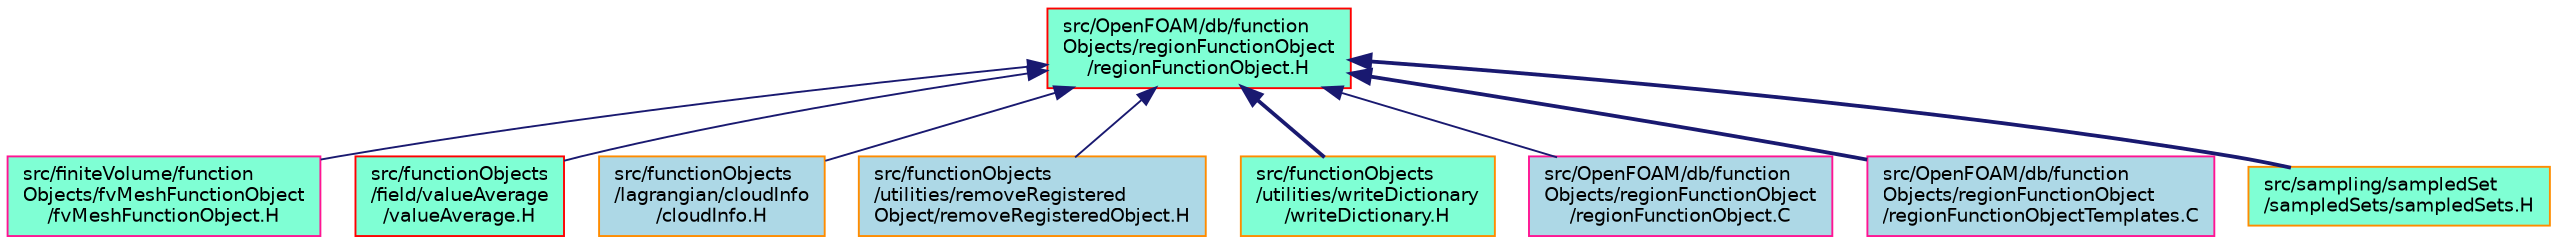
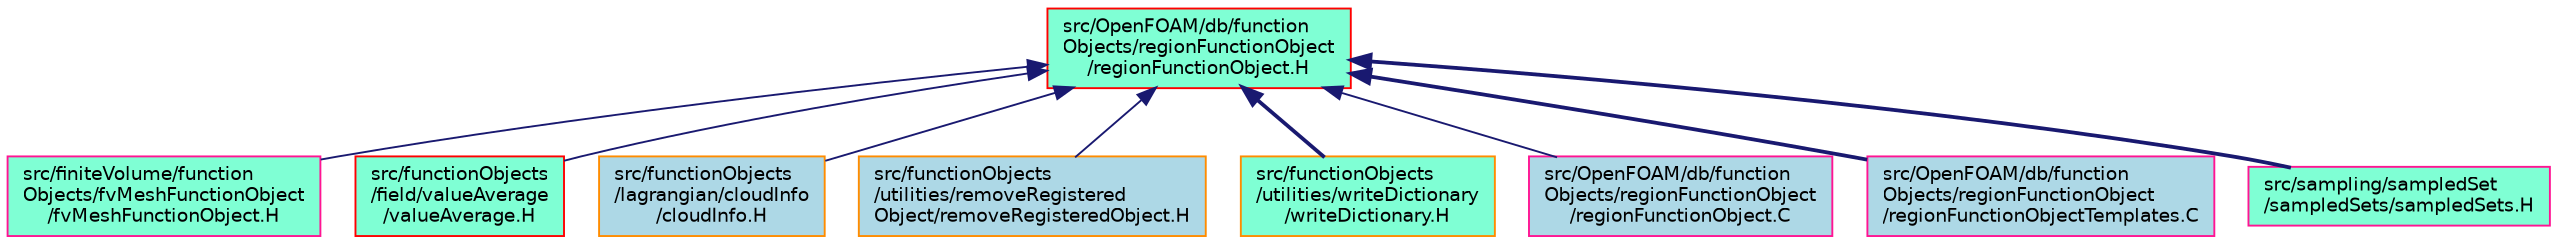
node "src/sampling/sampledSet /sampledSets/sampledSets.H": color darkorange -> deeppink
